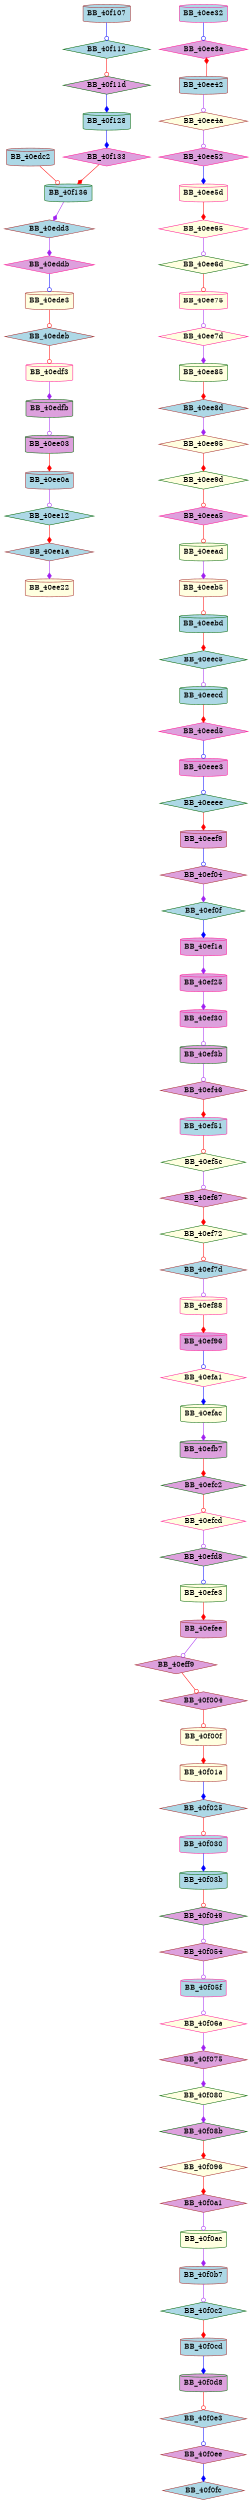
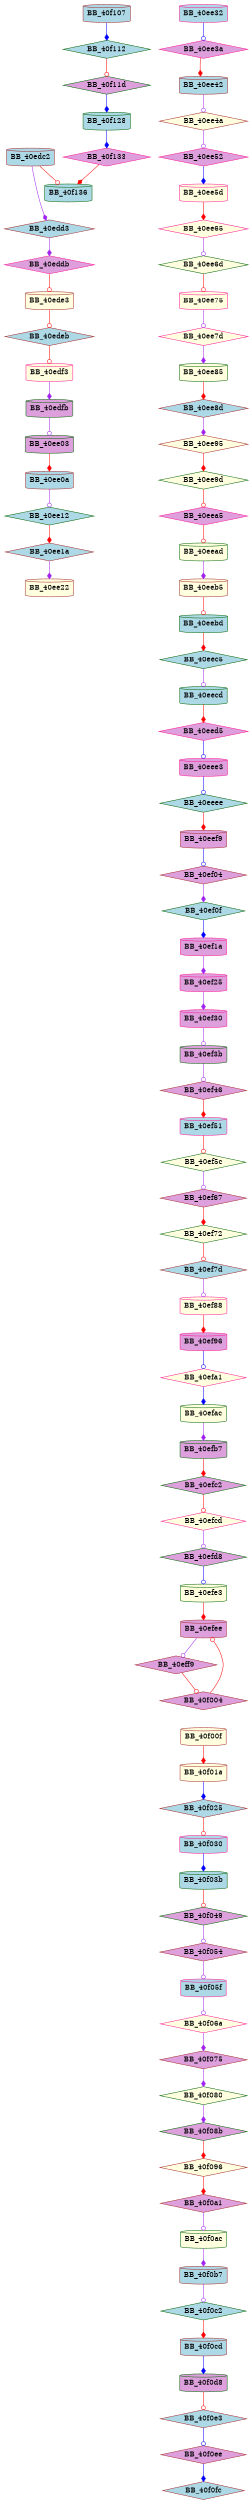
edge "BB_40f107" -> "BB_40f112": arrowhead odot -> diamond
edge "BB_40ee42" -> "BB_40ee3a": reversed
edge "BB_40f136" -> "BB_40edd3": now "BB_40edc2" -> "BB_40edd3"
edge "BB_40eddb" -> "BB_40ede3": color blue -> red
edge "BB_40f004" -> "BB_40f00f": now "BB_40f004" -> "BB_40efee"
